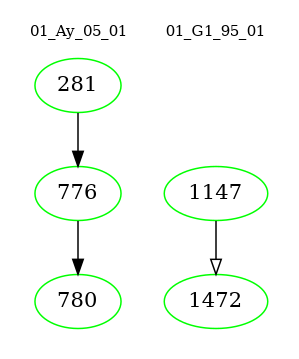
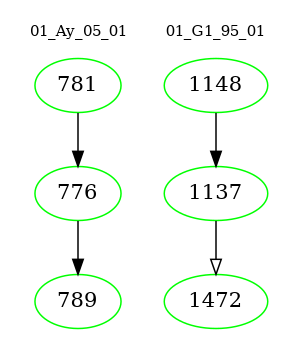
node "281": label "281" -> "781"
node "1148": added
node "1147": label "1147" -> "1137"
node "780": label "780" -> "789"
